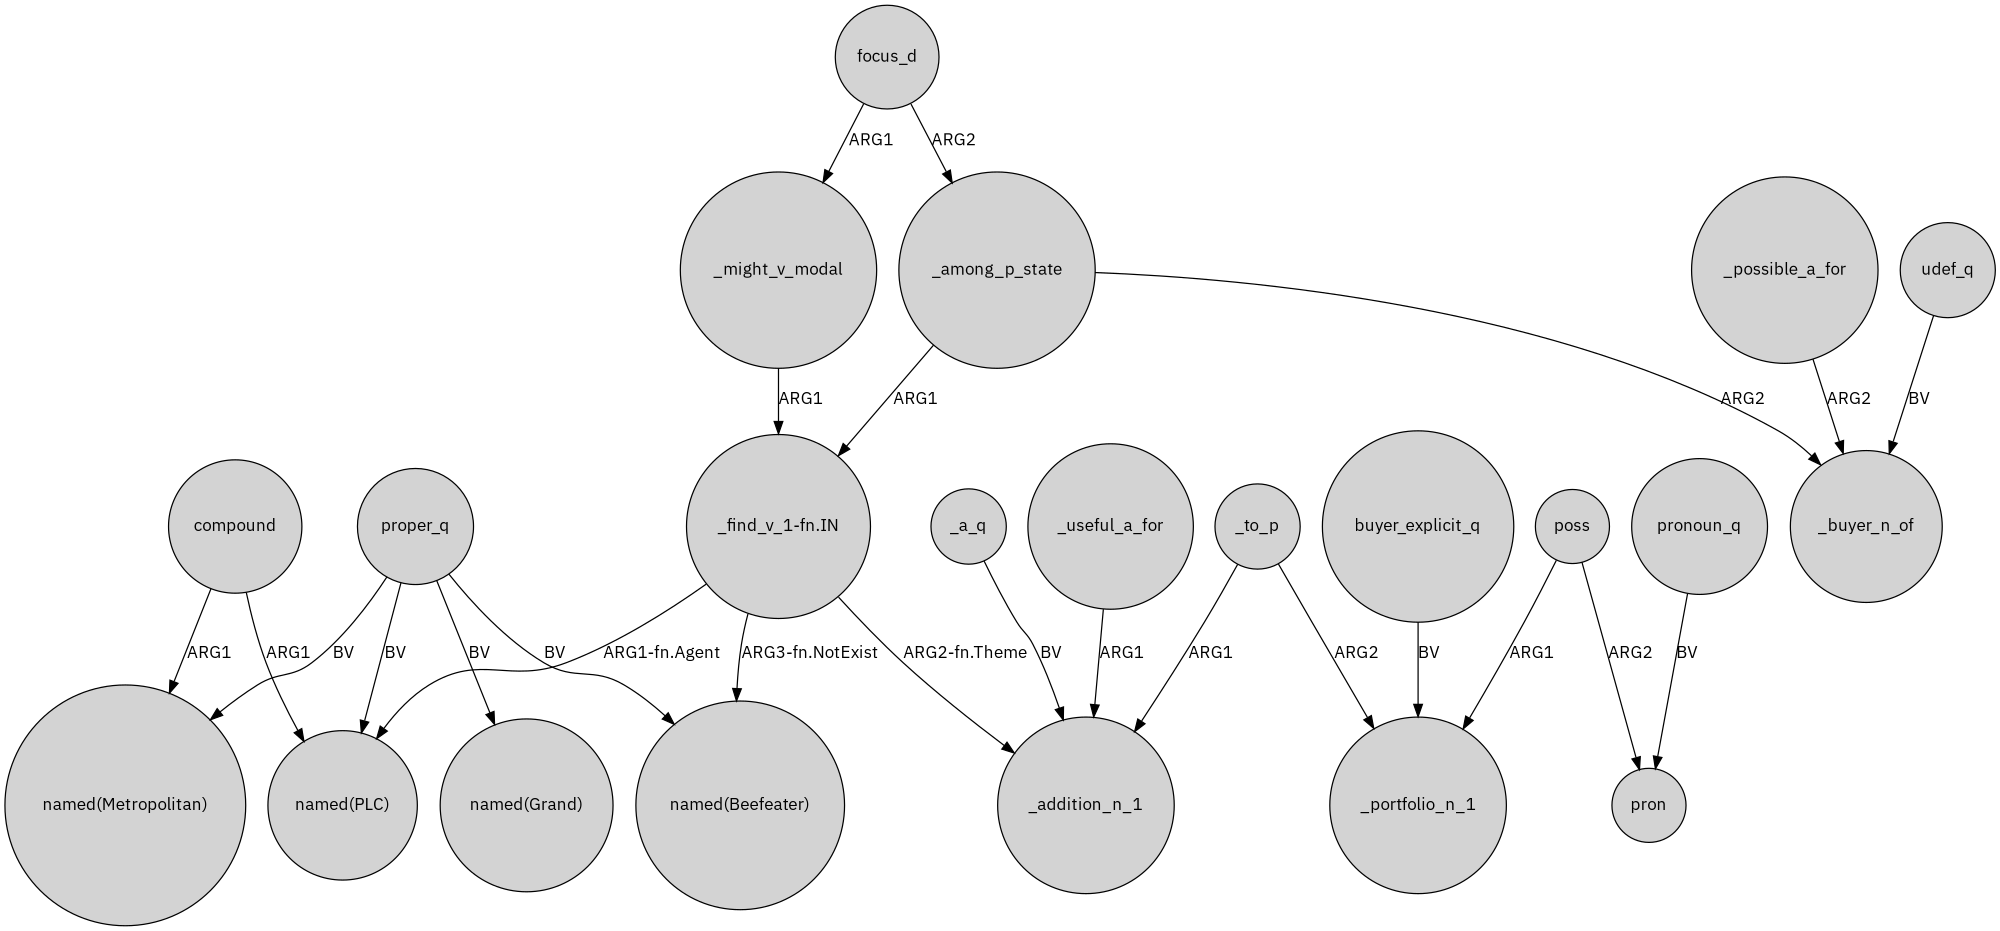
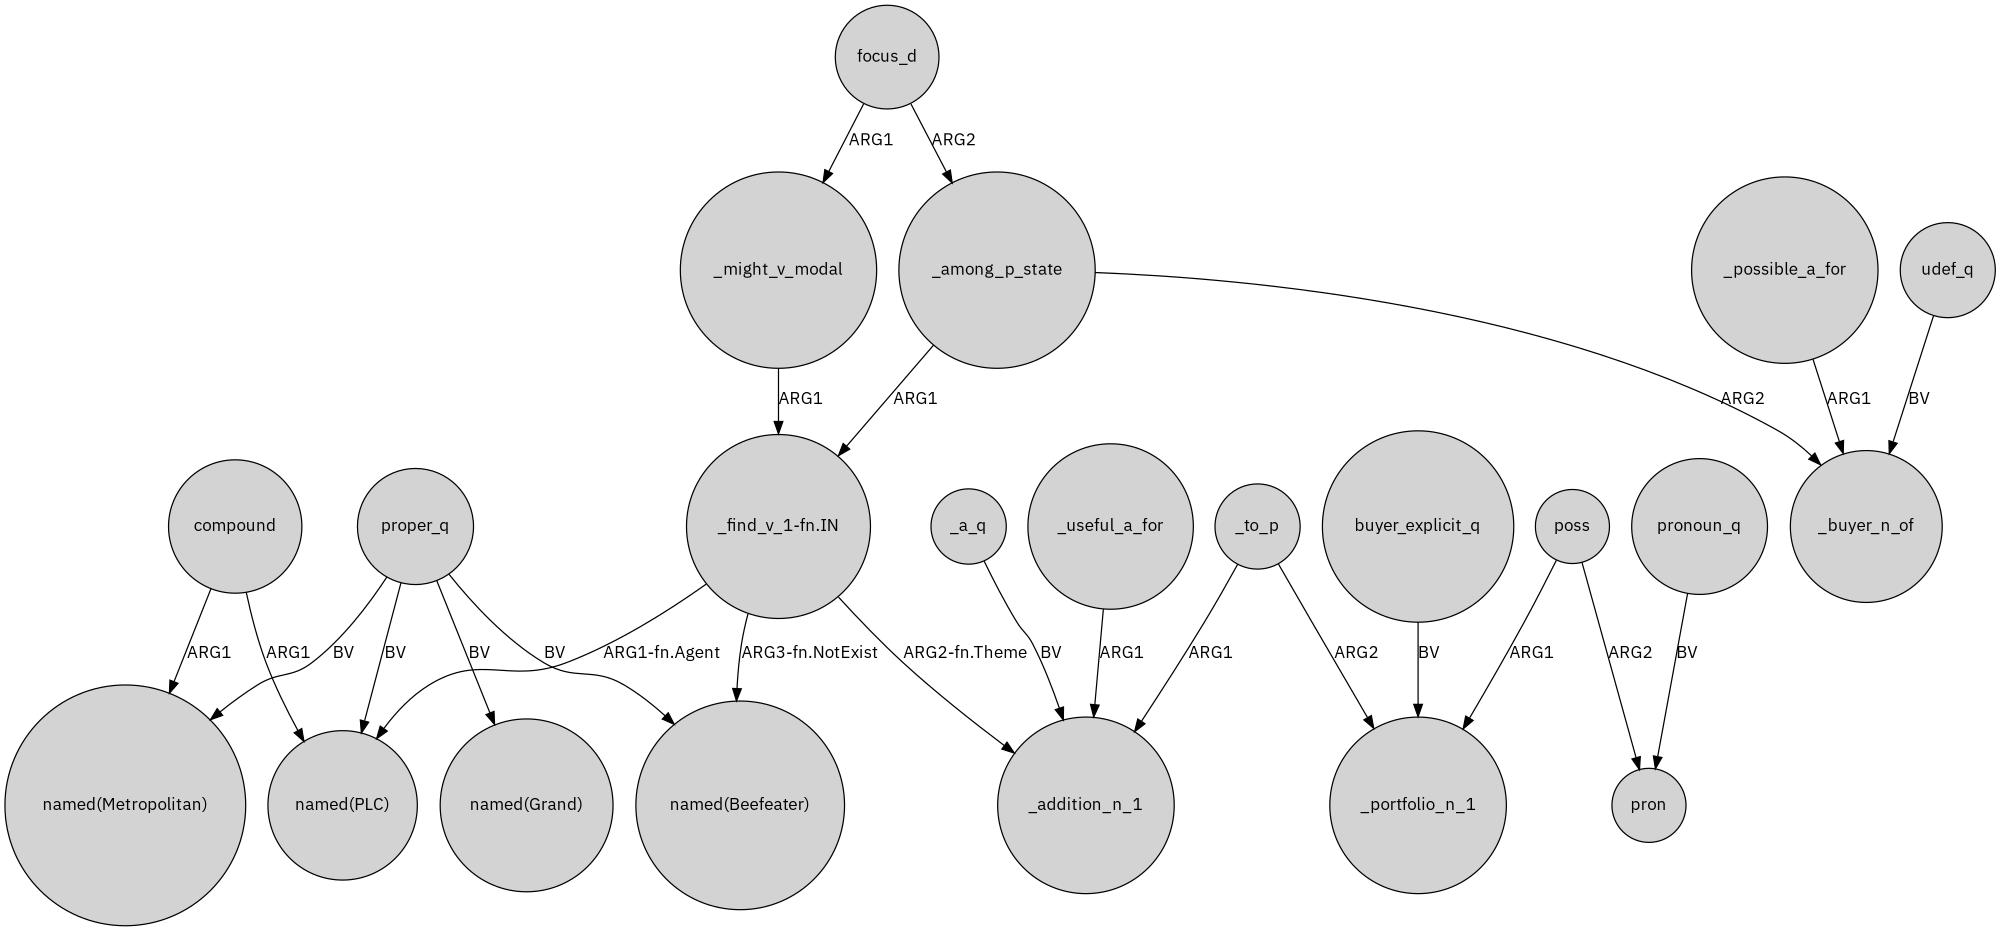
edge "_possible_a_for" -> "_buyer_n_of": label "ARG2" -> "ARG1"
